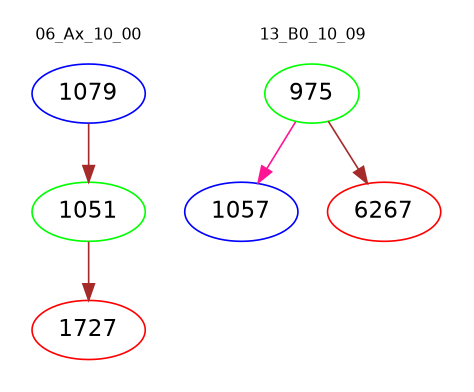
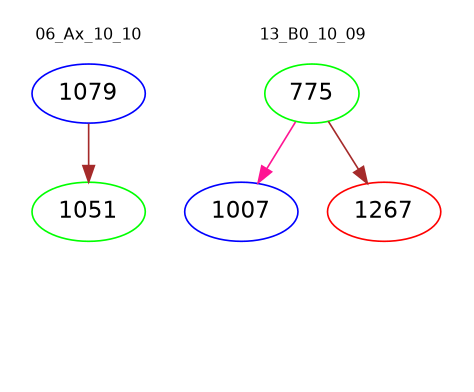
cluster "06_Ax_10_00": label "06_Ax_10_00" -> "06_Ax_10_10"
node "975": label "975" -> "775"
node "1057": label "1057" -> "1007"
node "6267": label "6267" -> "1267"
node "1727": removed
